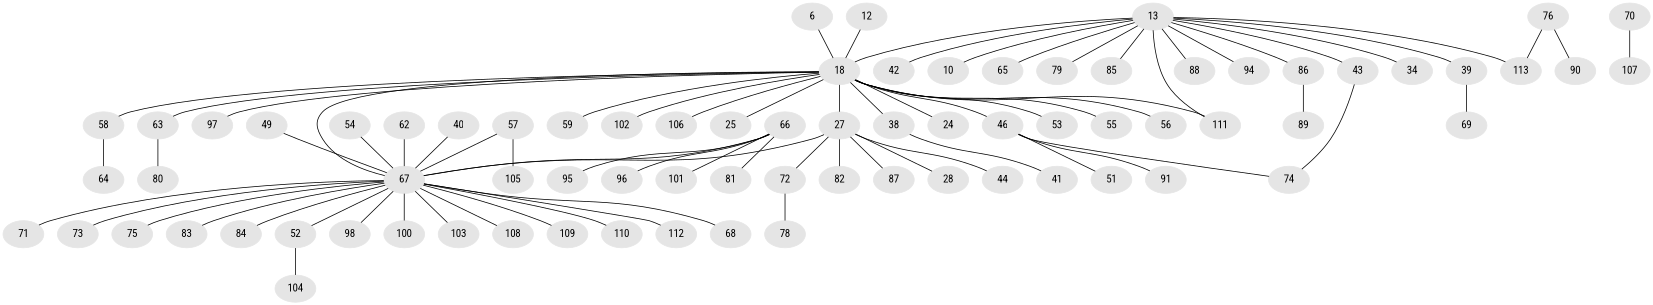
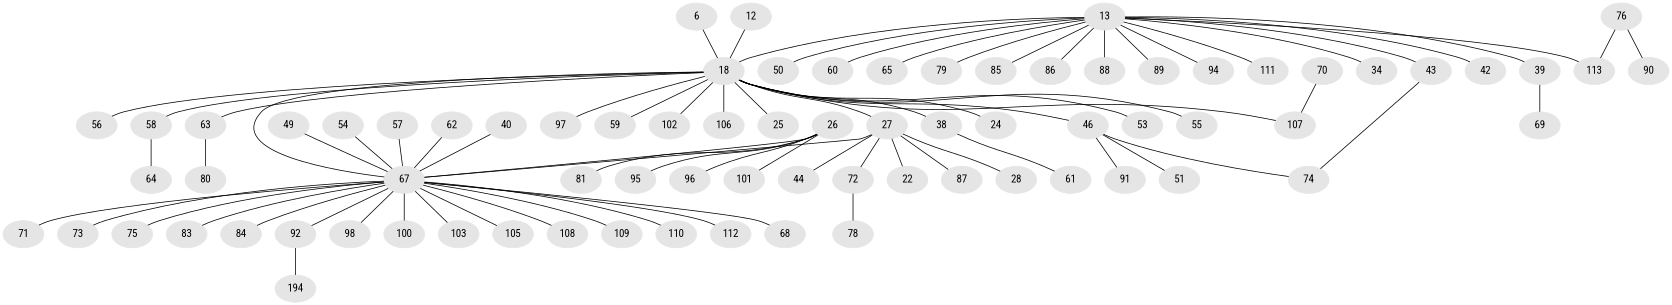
node "50": added
node "10": label "10" -> "60"
edge "18" -- "111": now "18" -- "107"
edge "86" -- "89": now "13" -- "89"
node "66": label "66" -> "26"
edge "57" -- "105": now "67" -- "105"
node "82": label "82" -> "22"
node "41": label "41" -> "61"
node "52": label "52" -> "92"
node "104": label "104" -> "194"
